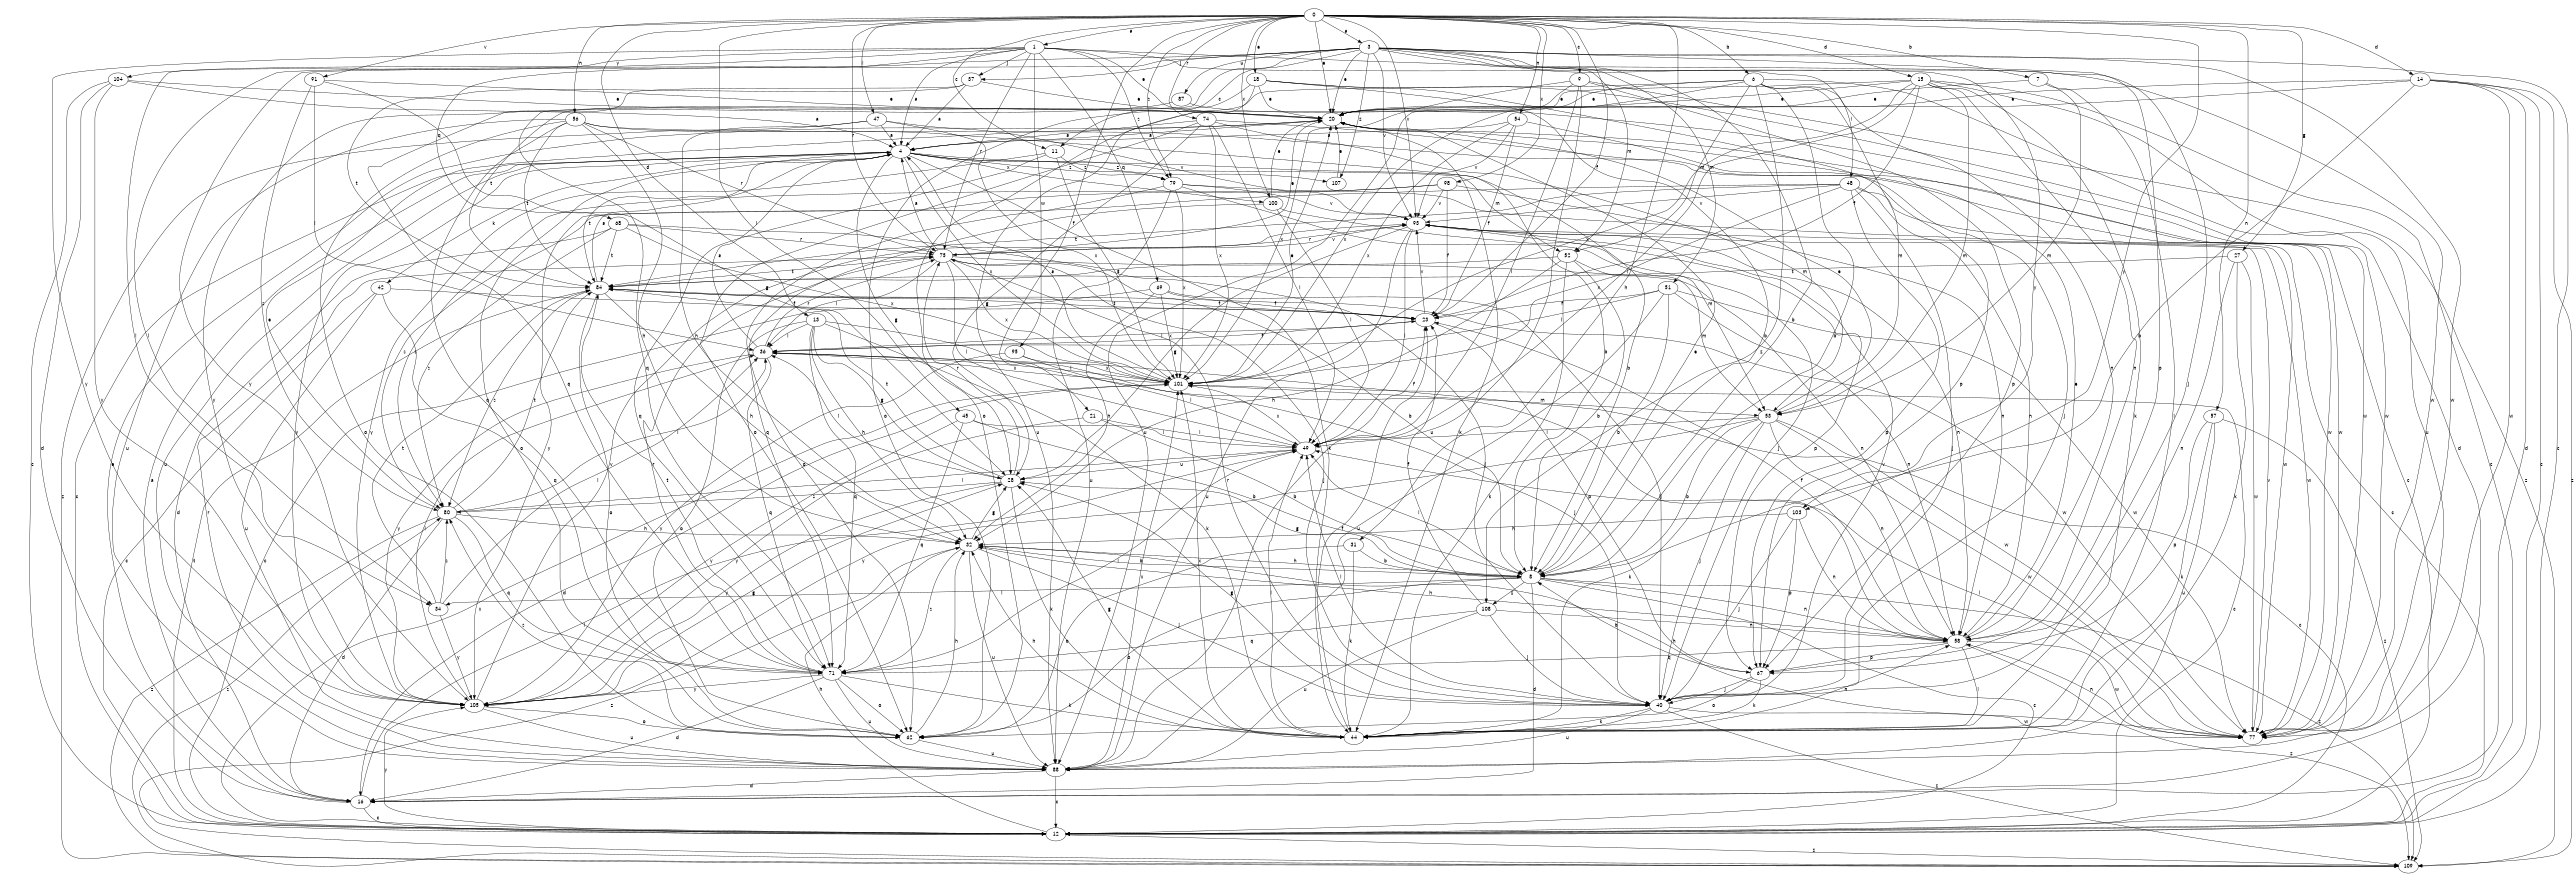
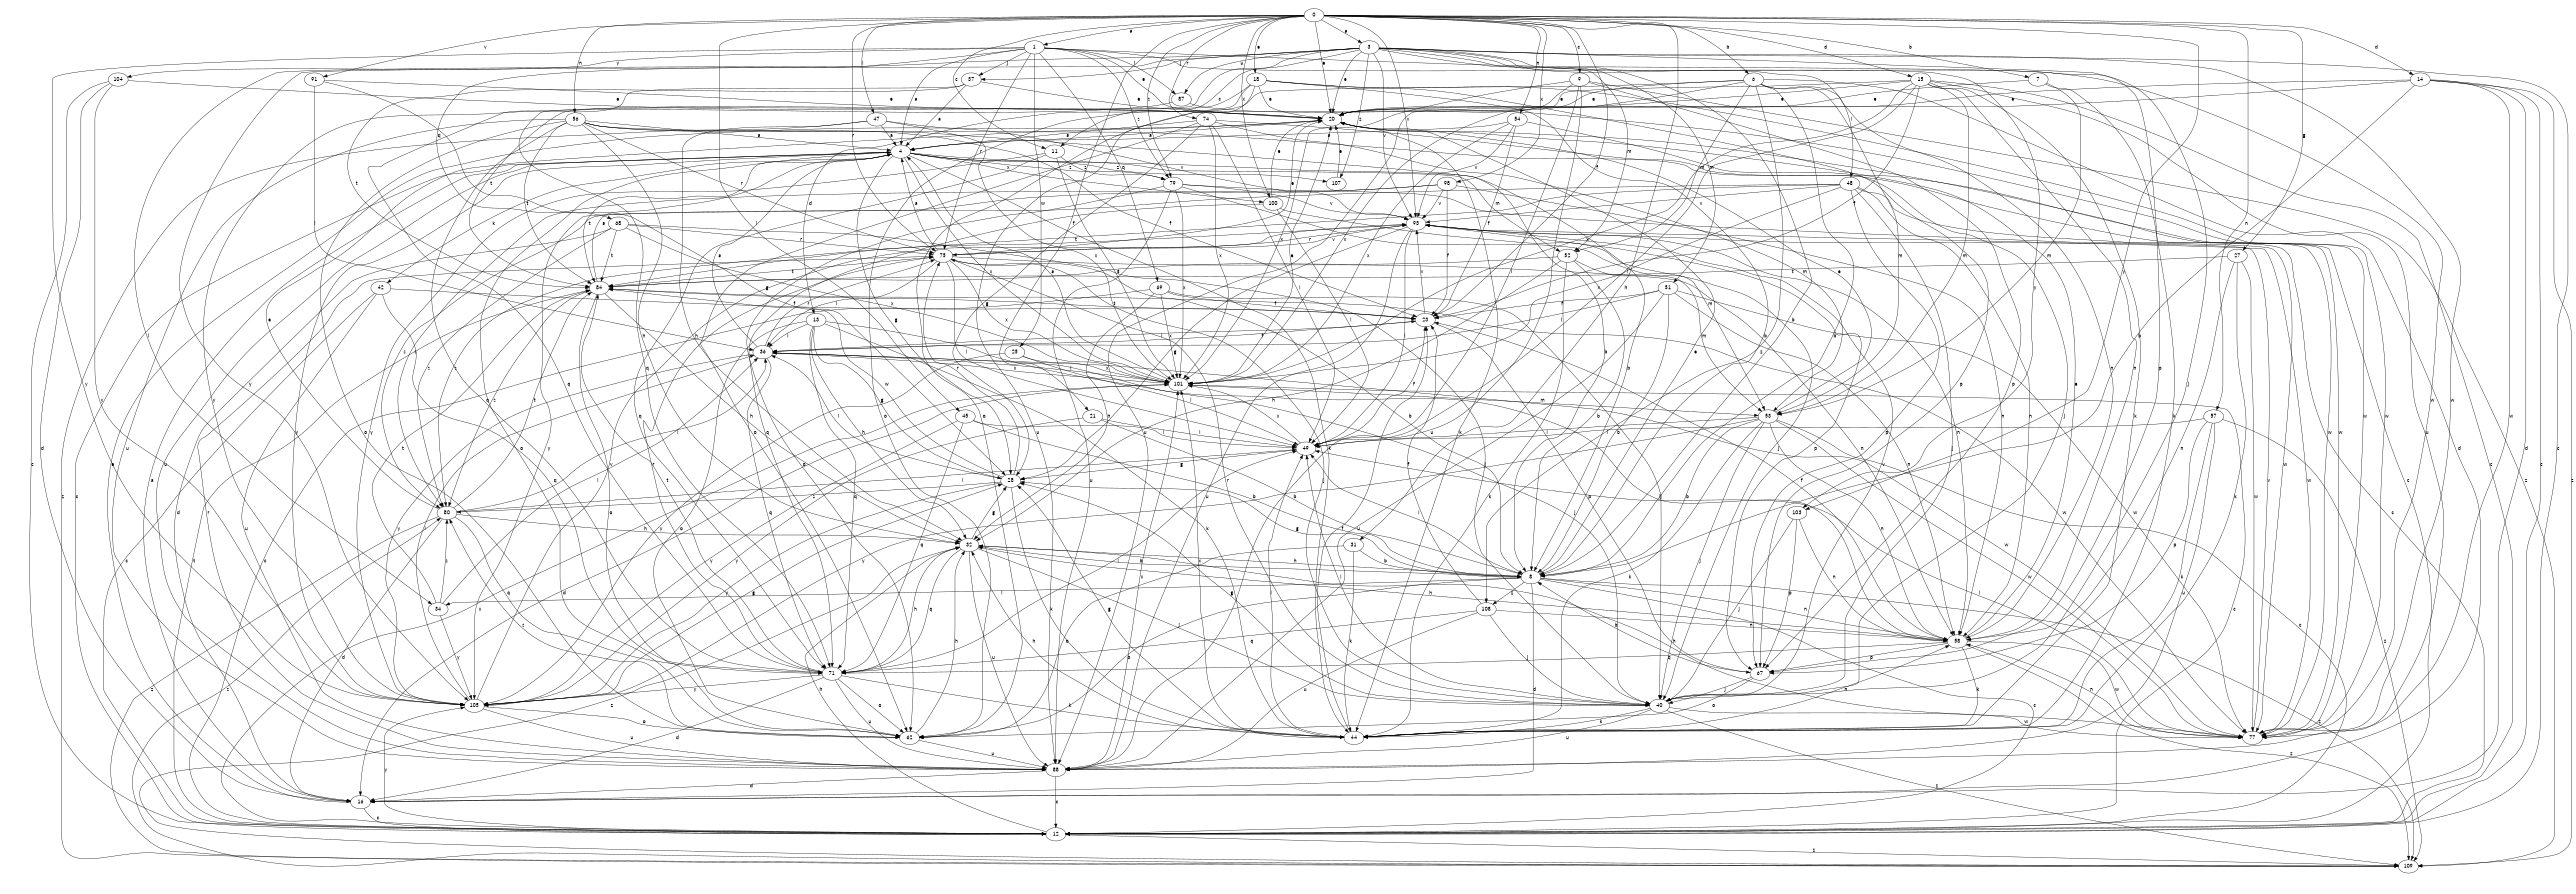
edge "0" -> "13": now "18" -> "13"
edge "1" -> "34": now "1" -> "87"
edge "104" -> "4": now "56" -> "4"
edge "84" -> "23": now "56" -> "23"
edge "91" -> "80": now "93" -> "80"
node "95": label "95" -> "25"
edge "28" -> "84": label "t" -> "w"
edge "7" -> "44": label "i" -> "k"
edge "49" -> "28": label "u" -> "g"
edge "103" -> "32": now "71" -> "32"
edge "16" -> "49": now "57" -> "49"
edge "32" -> "71": label "s" -> "q"
edge "58" -> "44": label "l" -> "k"
edge "67" -> "44": removed, label "k"
